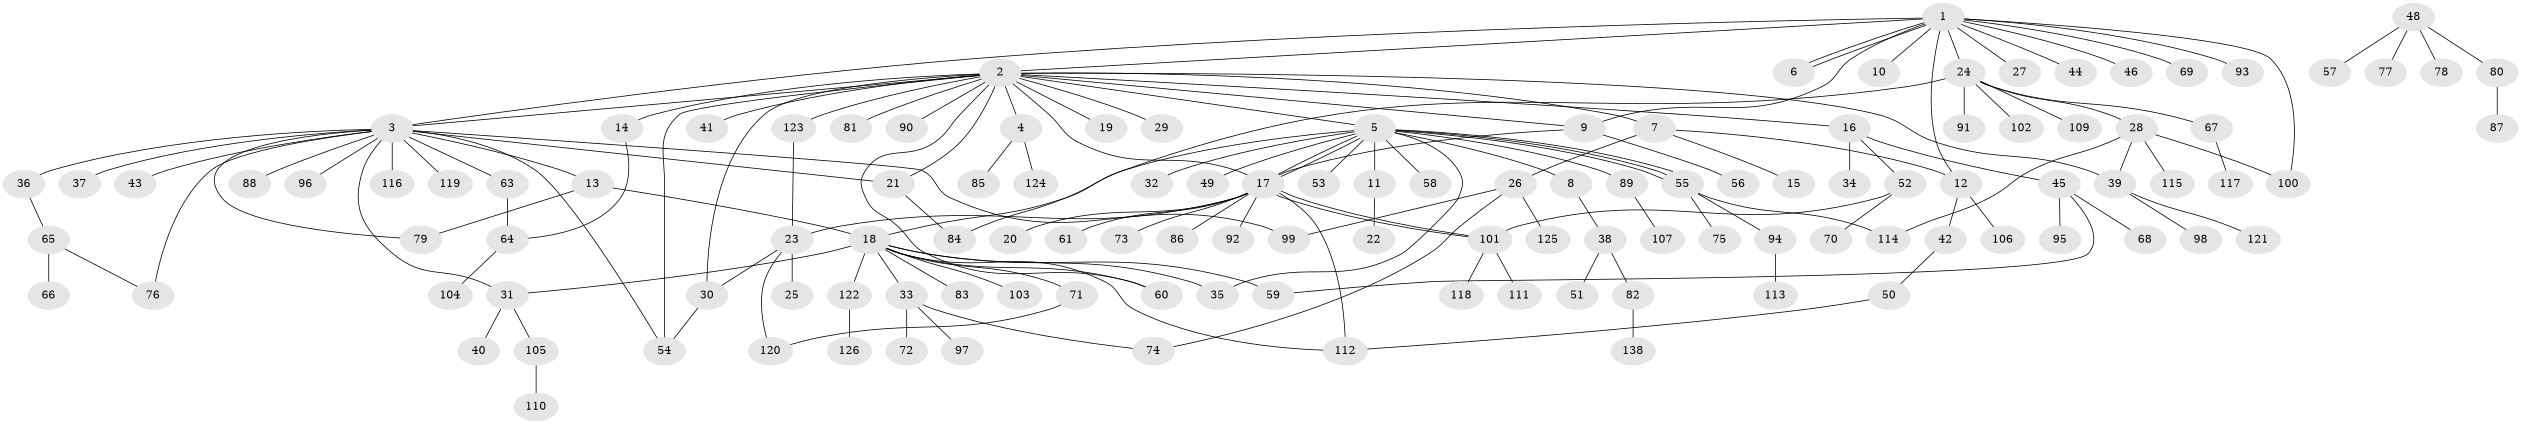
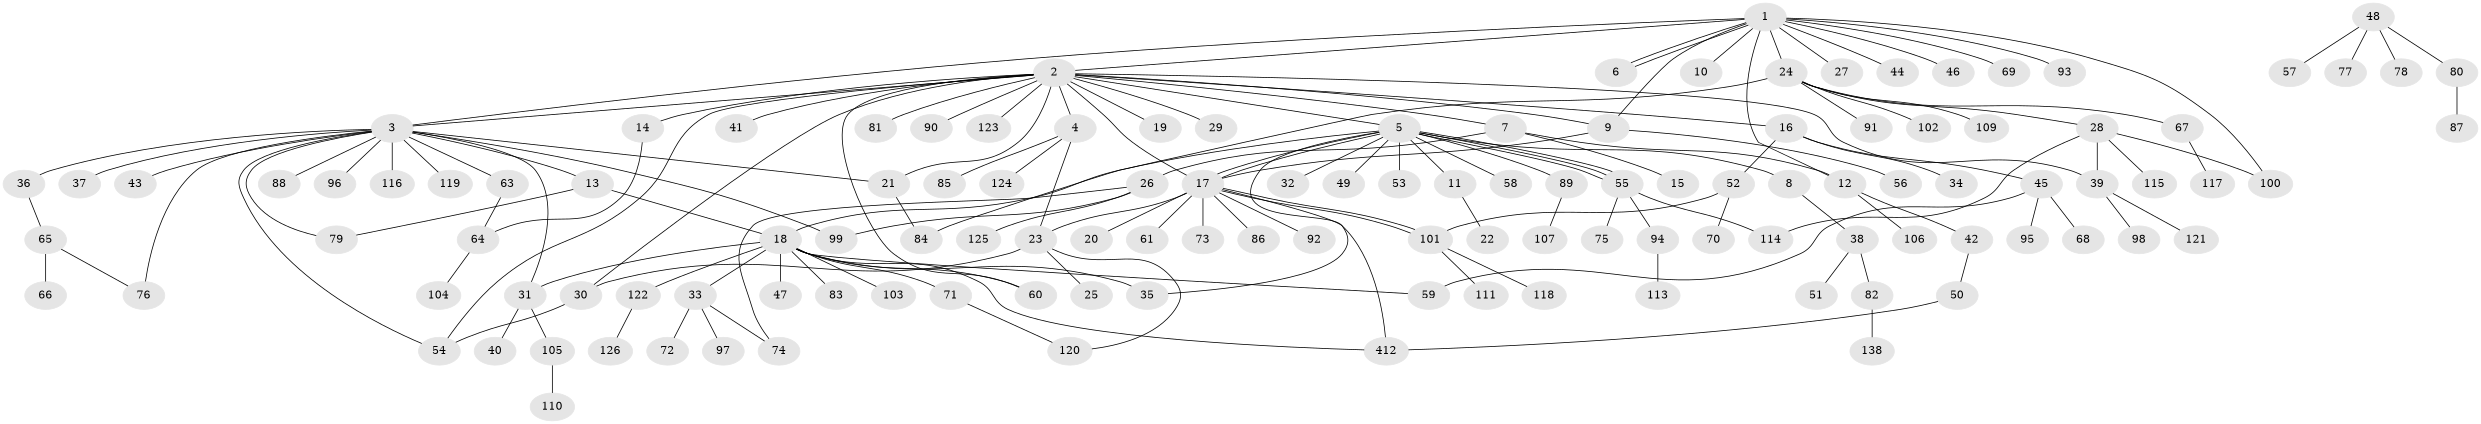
edge "123" -- "23": now "4" -- "23"
node "47": added
node "112": label "112" -> "412"
